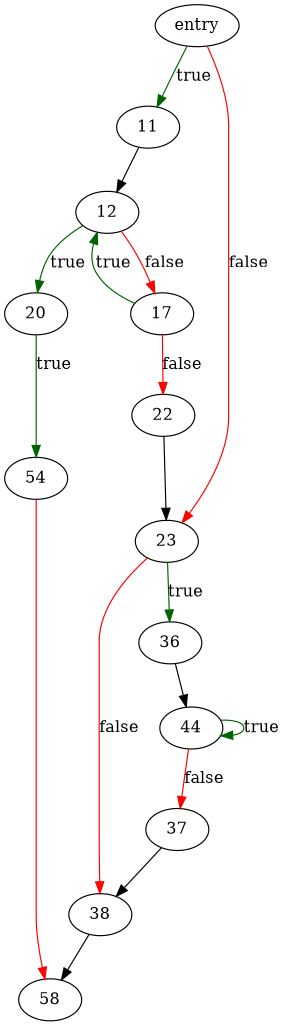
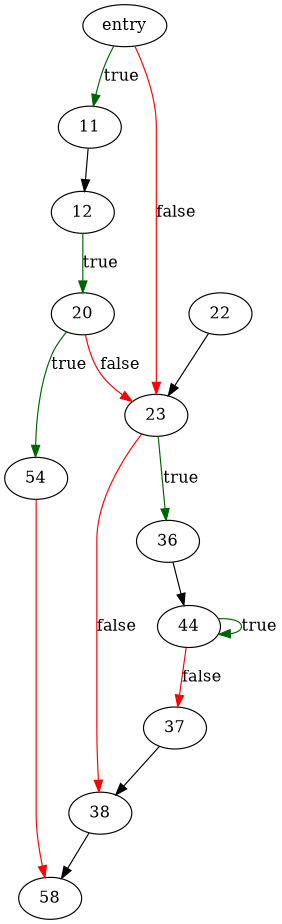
node "17": removed
edge "20" -> "23": added, label "false"
